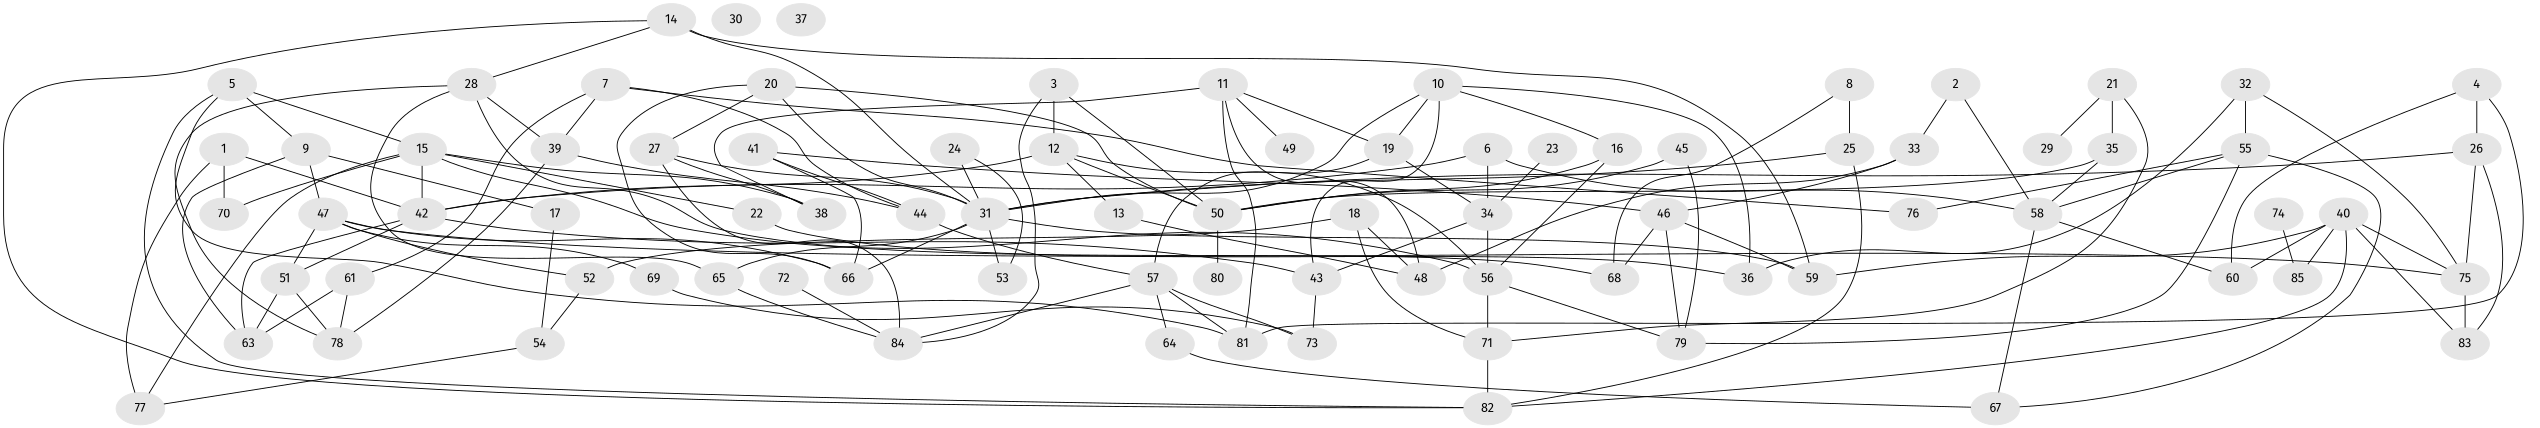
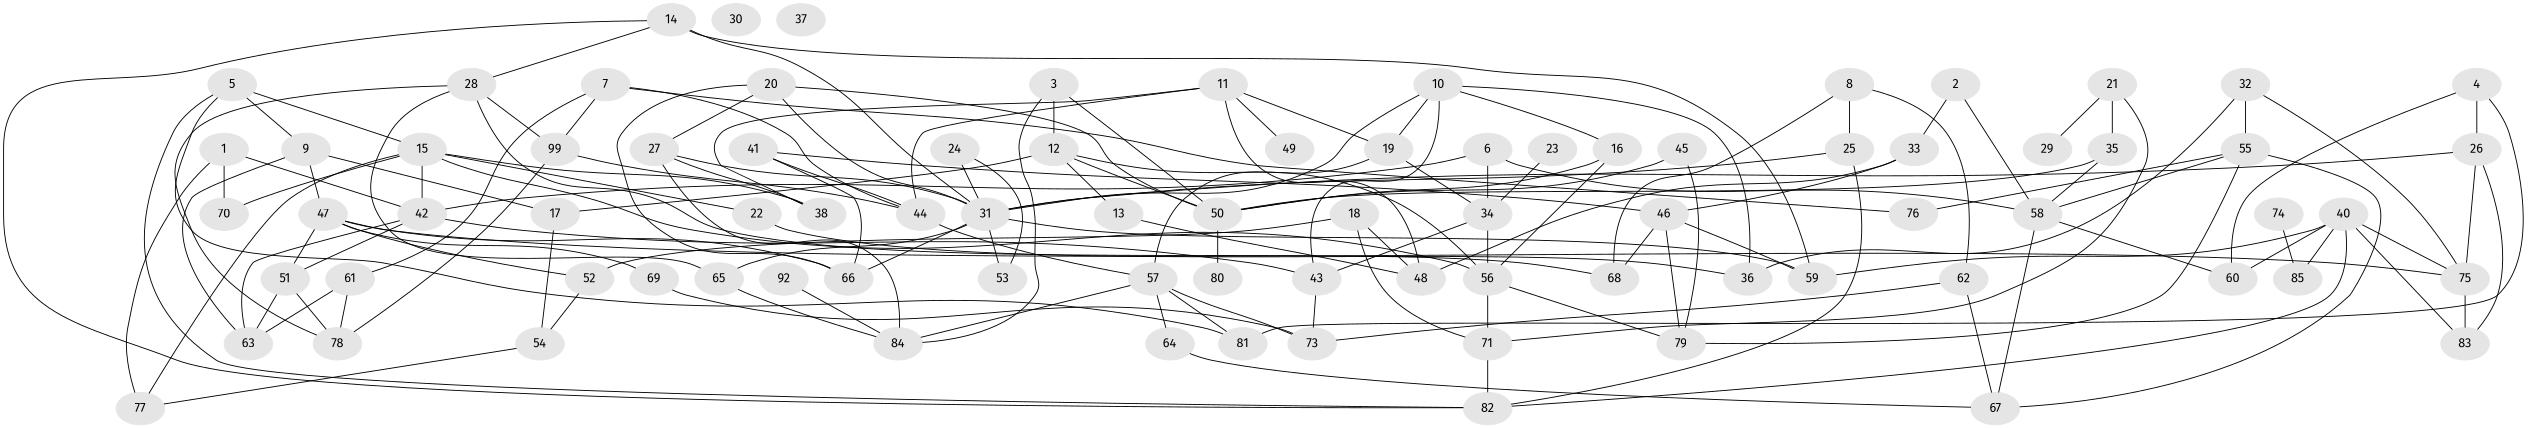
node "39": label "39" -> "99"
edge "12" -- "42": now "12" -- "17"
edge "11" -- "81": now "11" -- "44"
node "72": label "72" -> "92"
node "62": added
